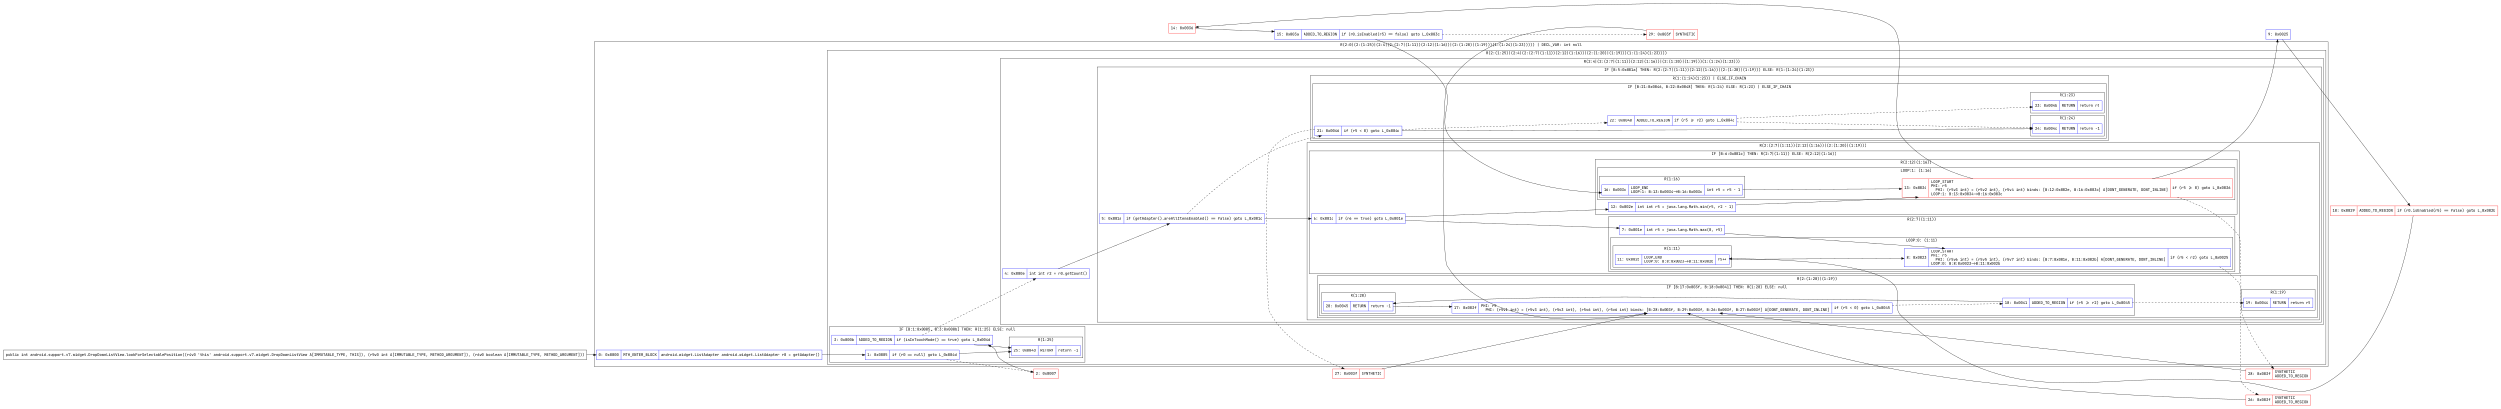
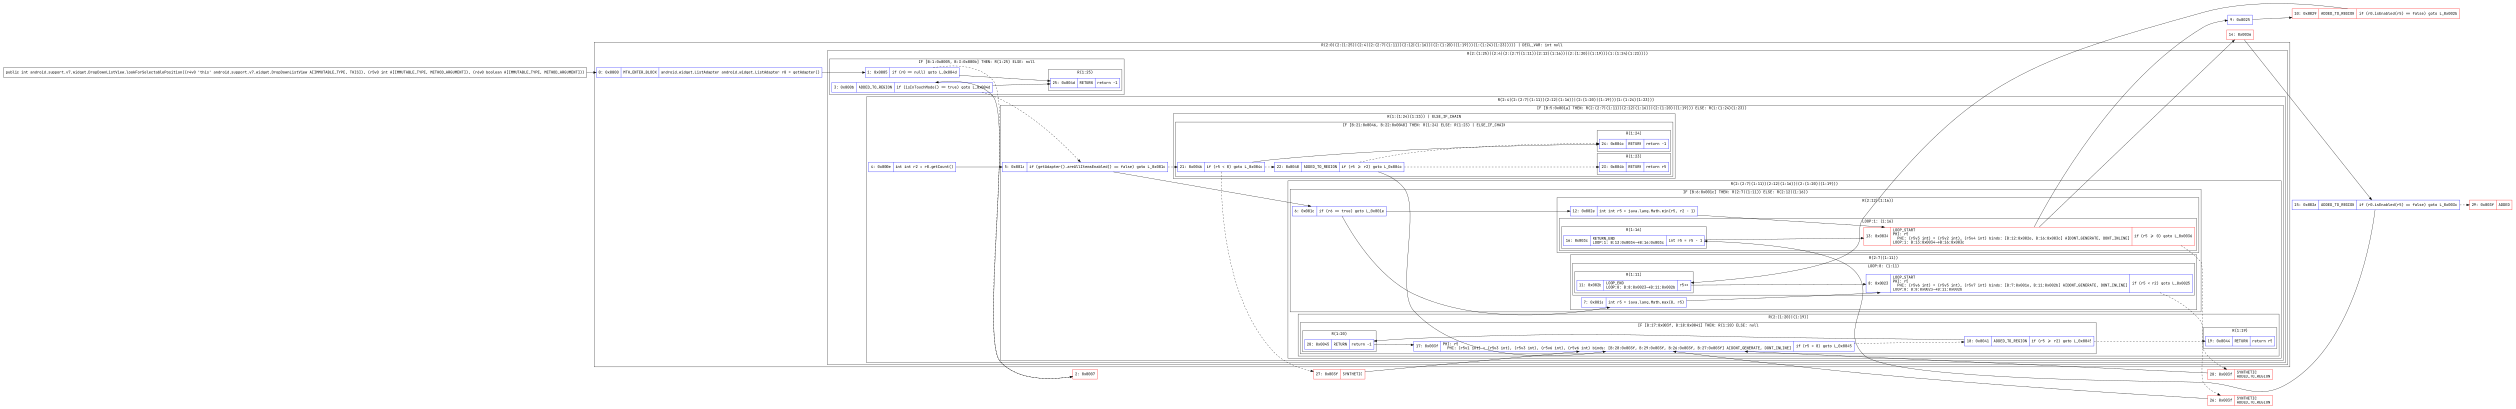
node "29: 0x003f": text "SYNTHETIC" -> "ADDED"
edge "29: 0x003f" -> "17: 0x003f": now "22: 0x0048" -> "17: 0x003f"
node "16: 0x003c": text "LOOP_END" -> "RETURN_END"
edge "3: 0x000b" -> "4: 0x000e": now "3: 0x000b" -> "5: 0x001a"
